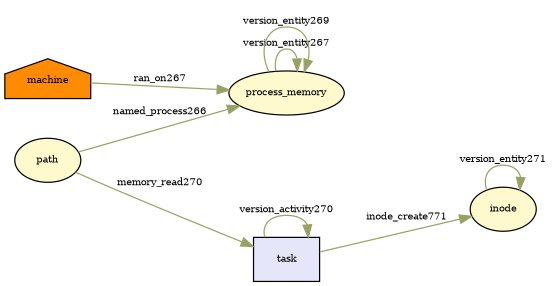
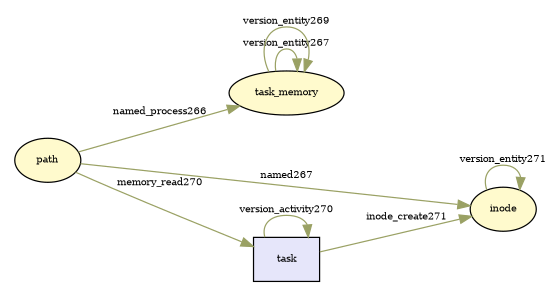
node "machine": removed
node "process_memory": label "process_memory" -> "task_memory"
edge "path" -> "inode": added, label "named267"
edge "task" -> "inode": label "inode_create771" -> "inode_create271"
